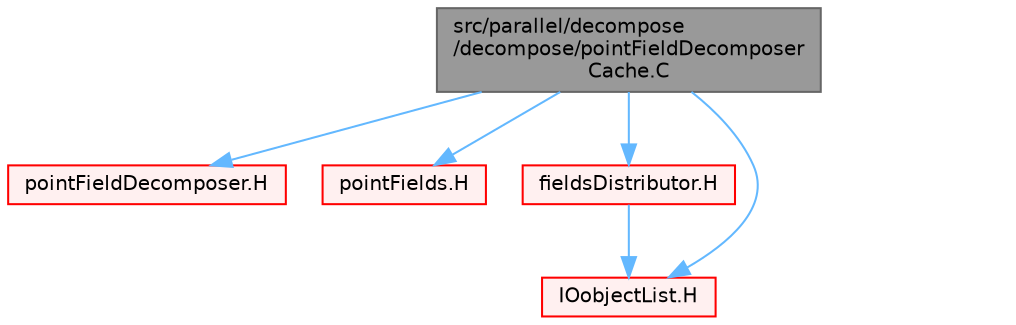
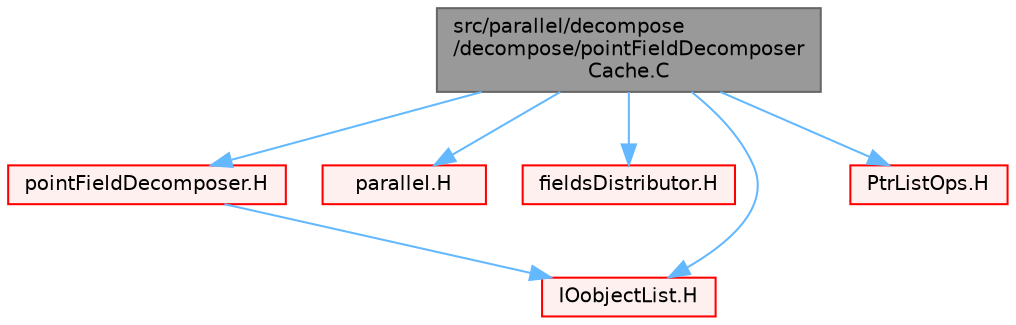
node "pointFields.H": label "pointFields.H" -> "parallel.H"
node "PtrListOps.H": added
edge "fieldsDistributor.H" -> "IOobjectList.H": now "pointFieldDecomposer.H" -> "IOobjectList.H"
